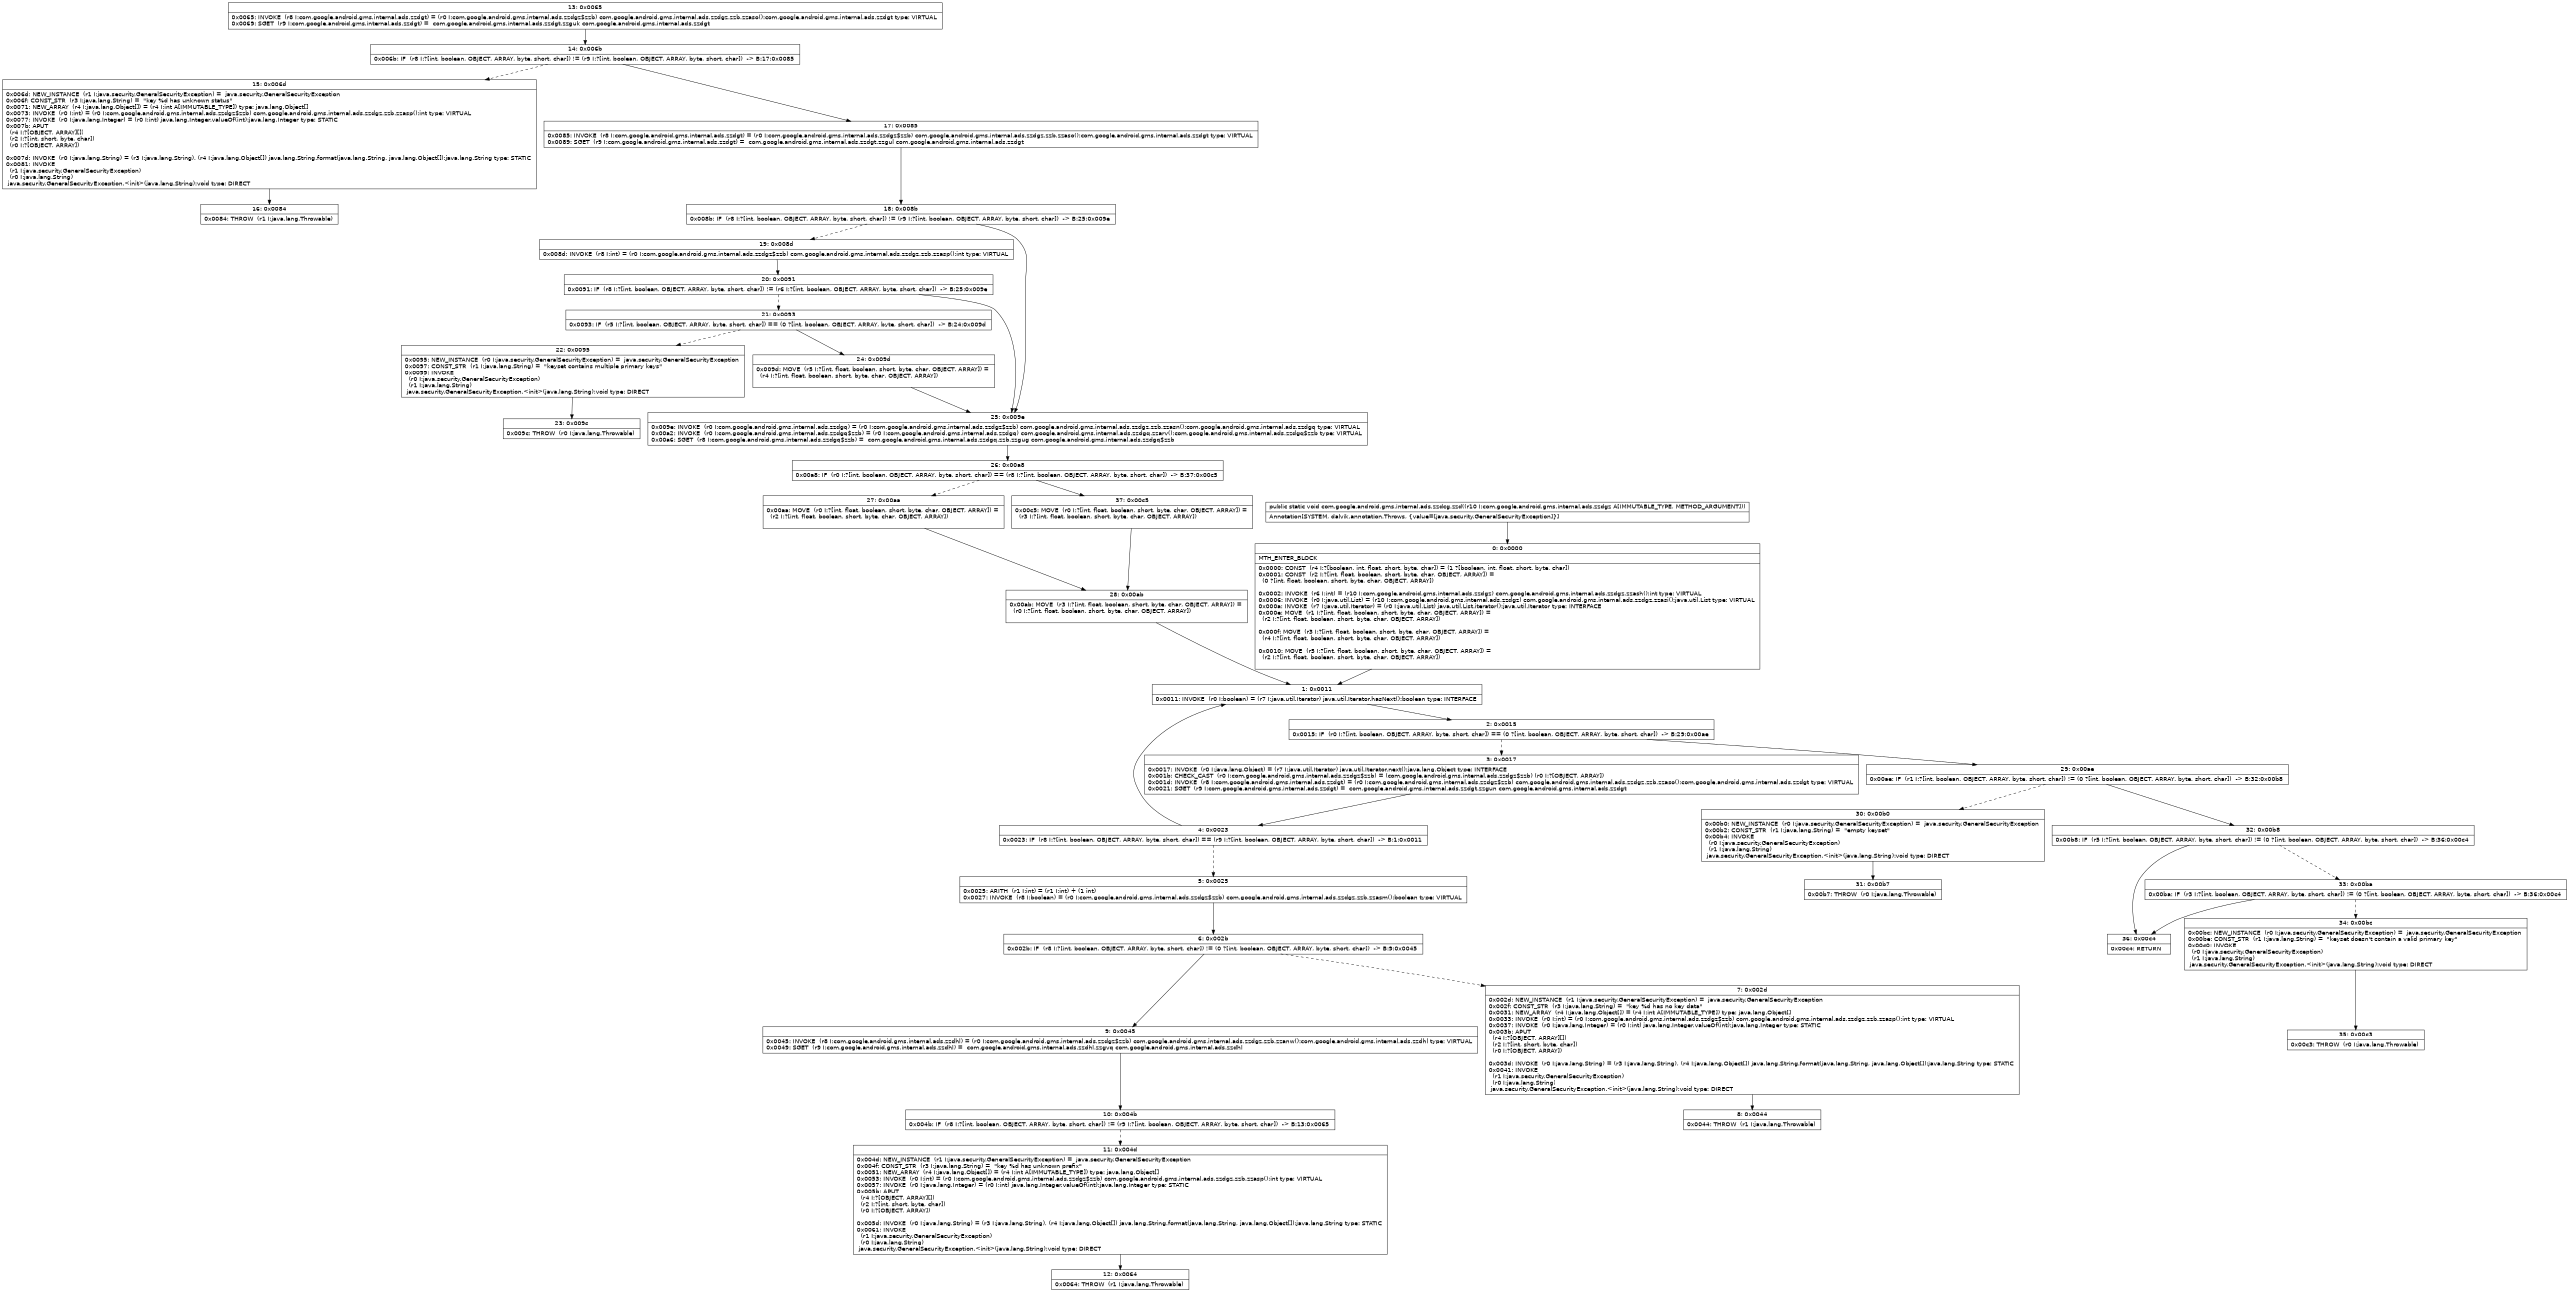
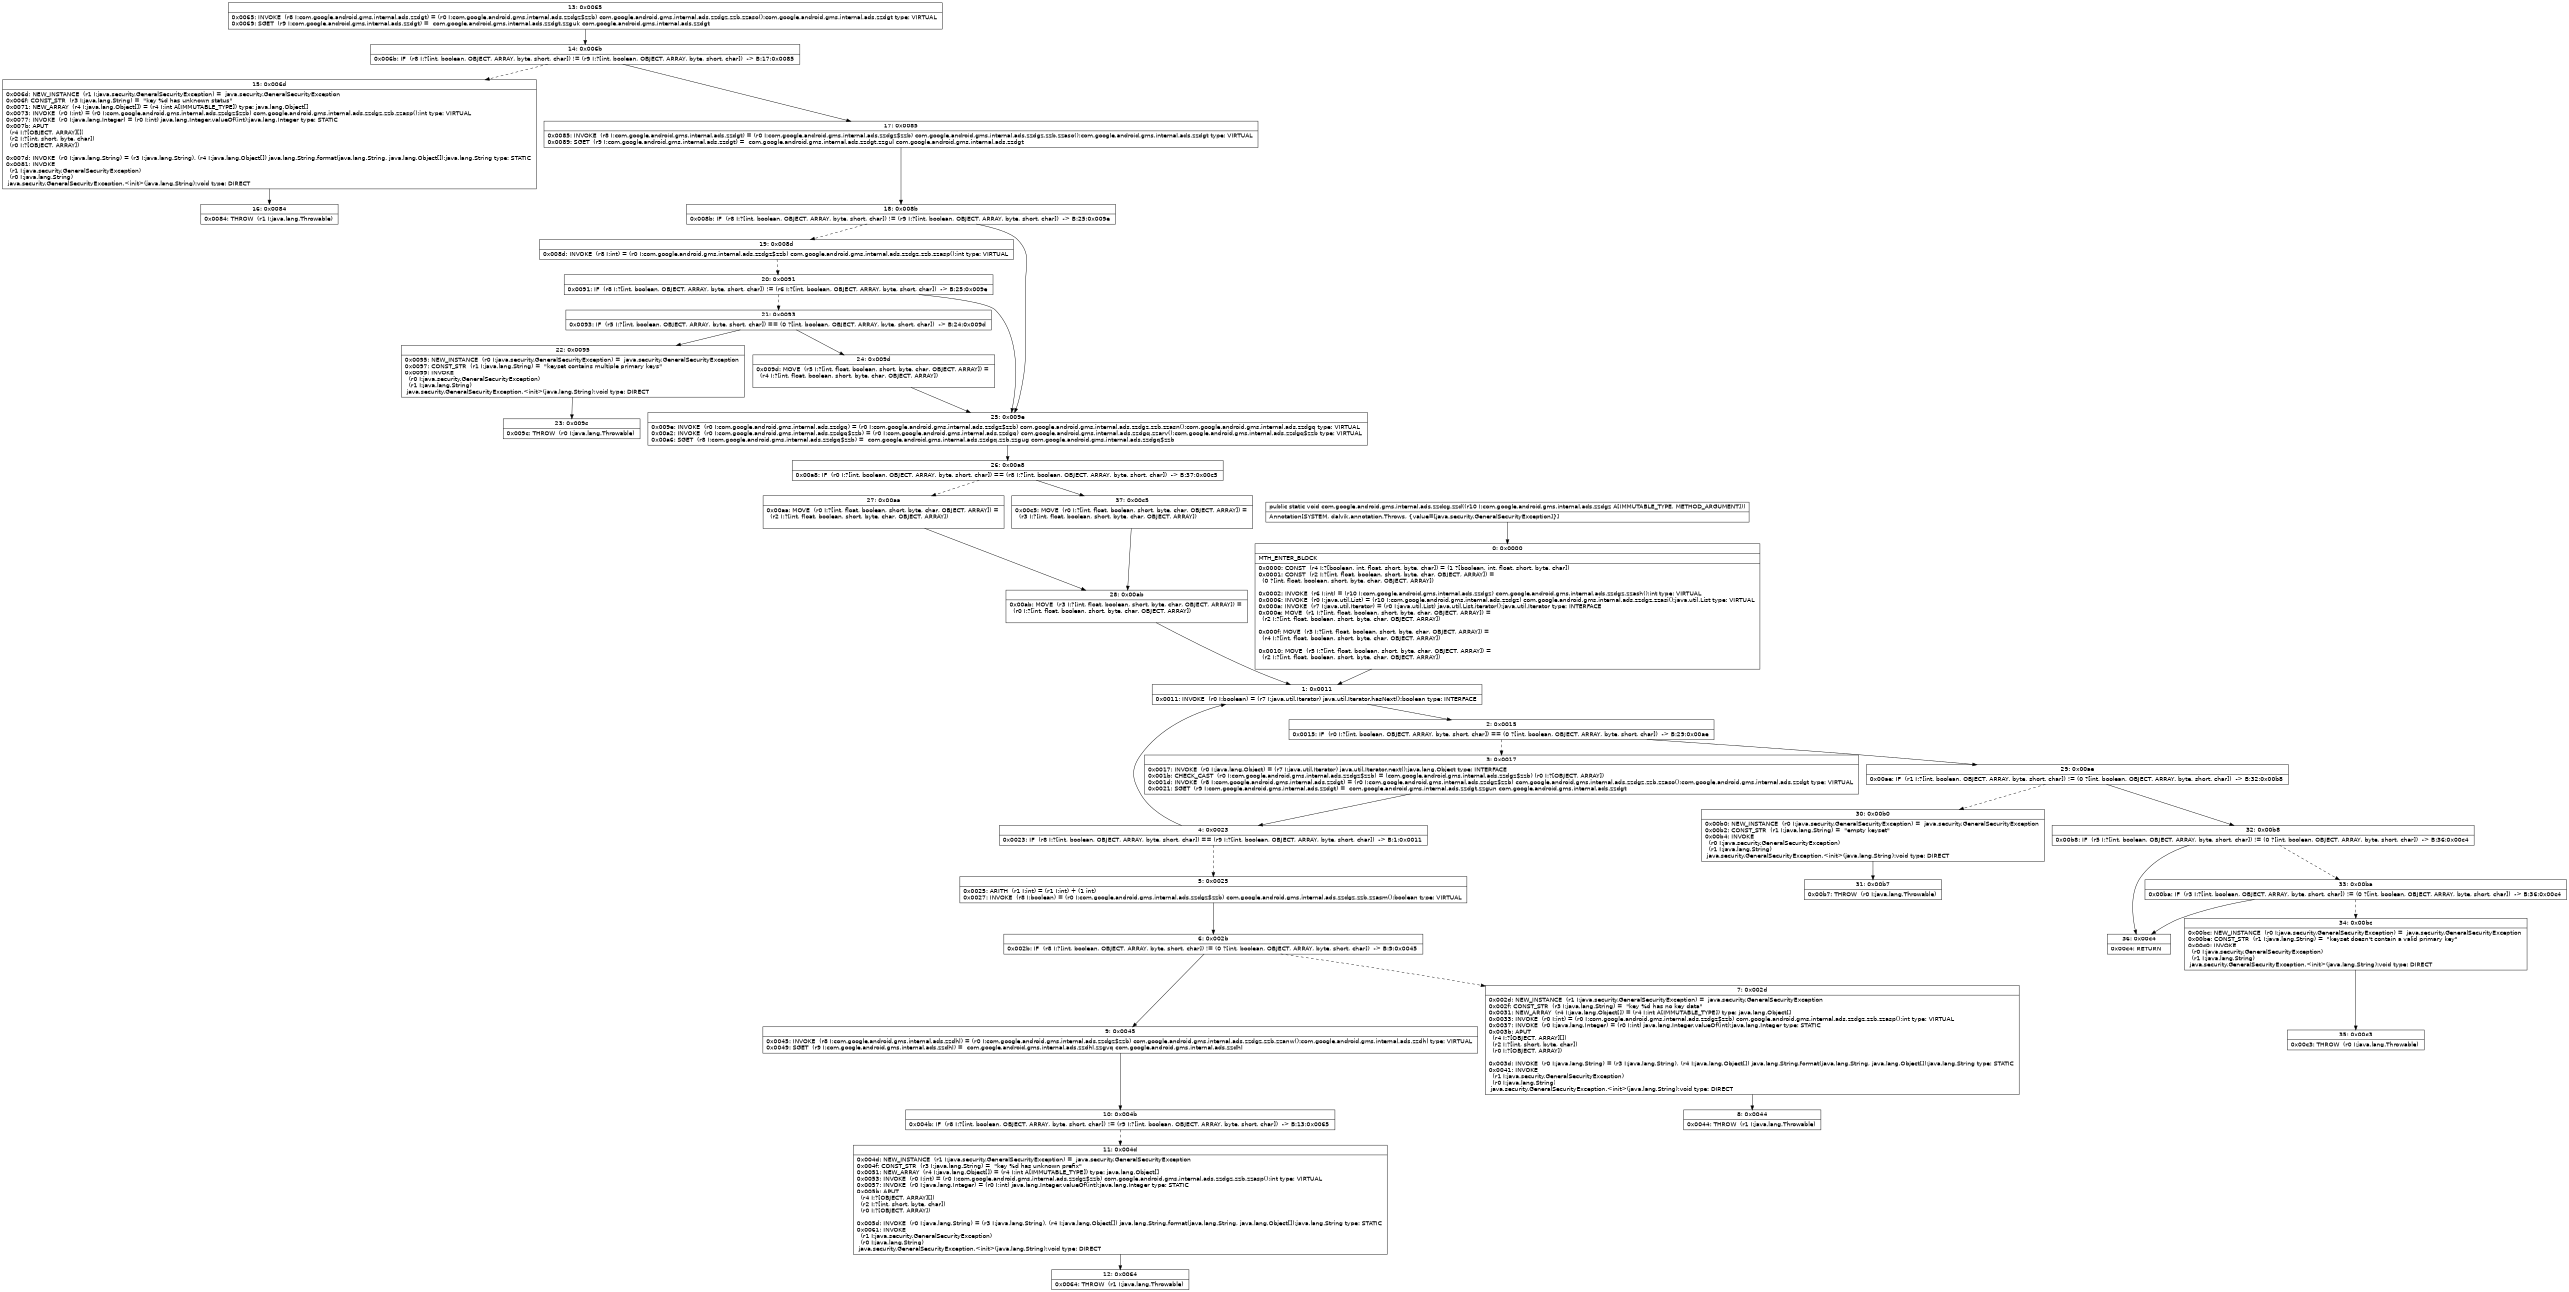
edge "19: 0x008d" -> "20: 0x0091": style solid -> dashed
edge "21: 0x0093" -> "22: 0x0095": style dashed -> solid
